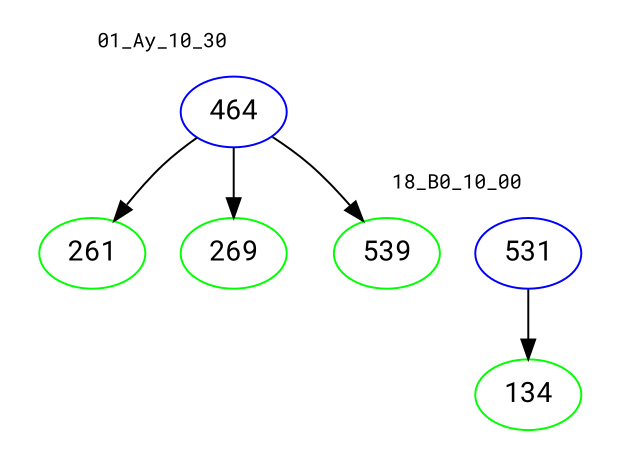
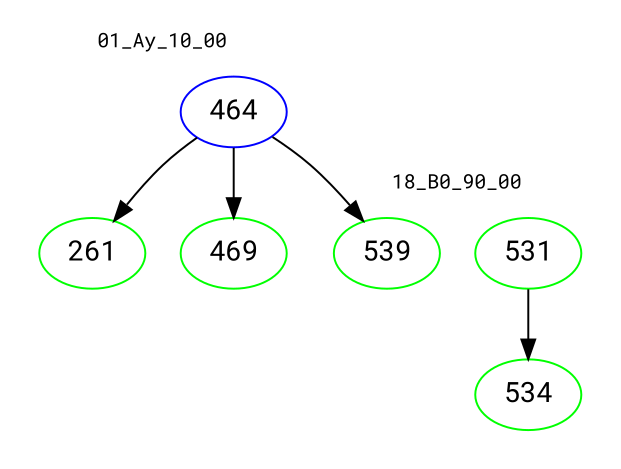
cluster "01_Ay_10_30": label "01_Ay_10_30" -> "01_Ay_10_00"
cluster "18_B0_10_00": label "18_B0_10_00" -> "18_B0_90_00"
node "269": label "269" -> "469"
node "531": color blue -> green
node "134": label "134" -> "534"
